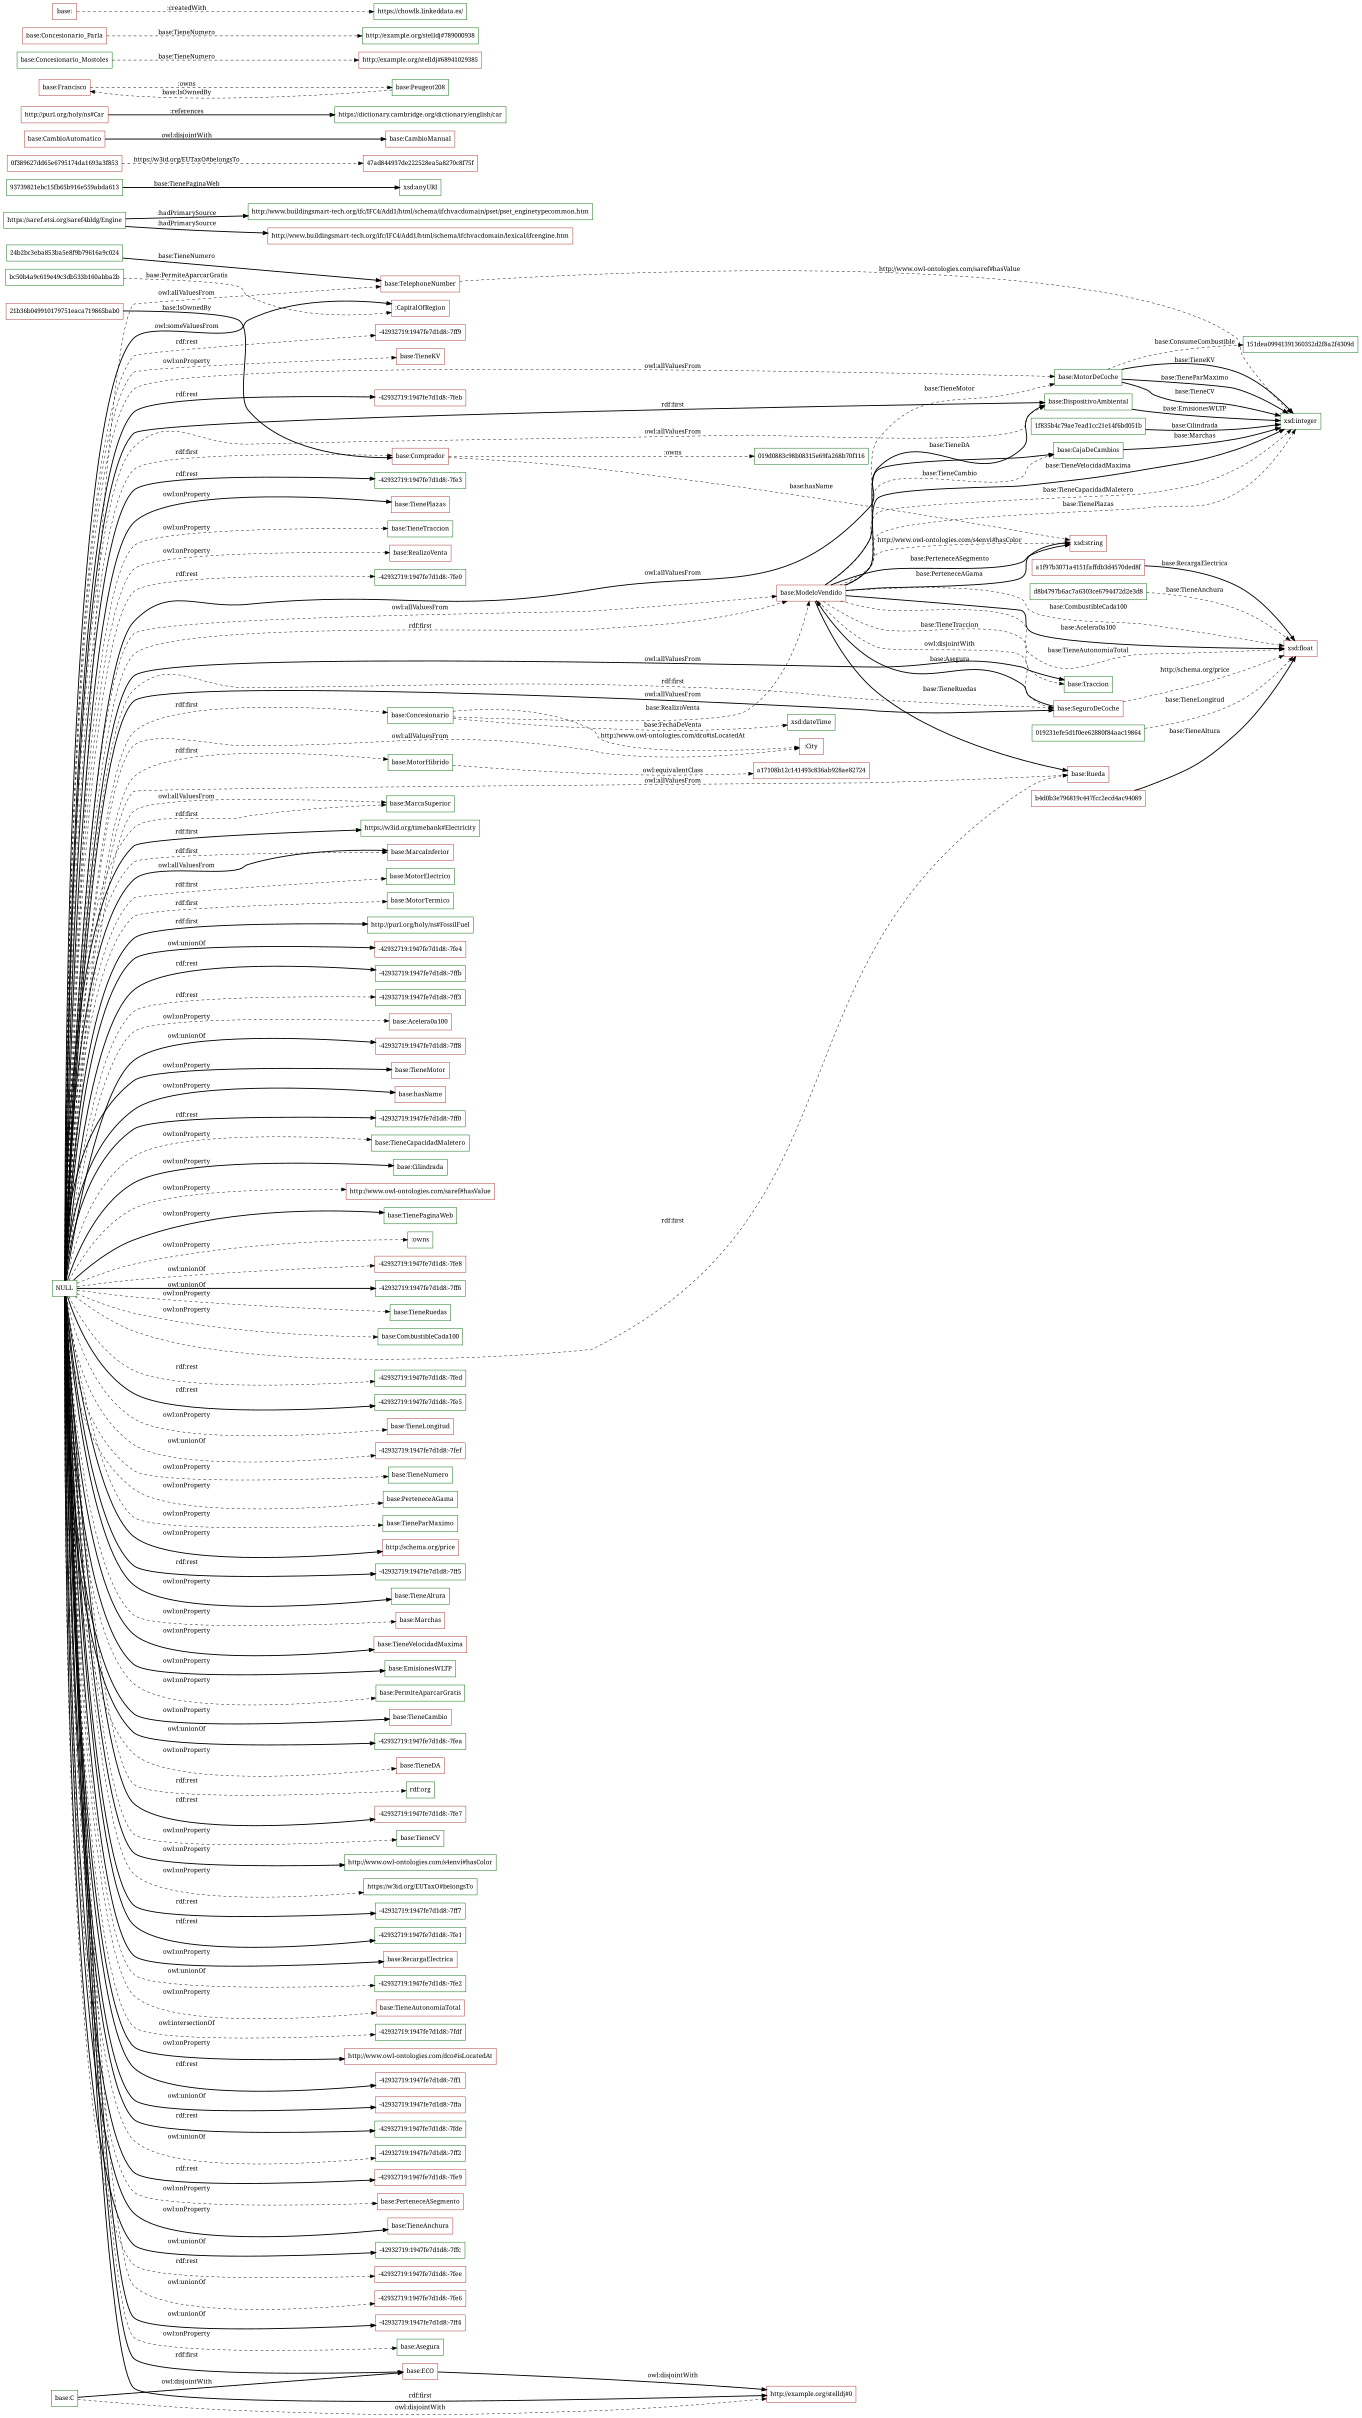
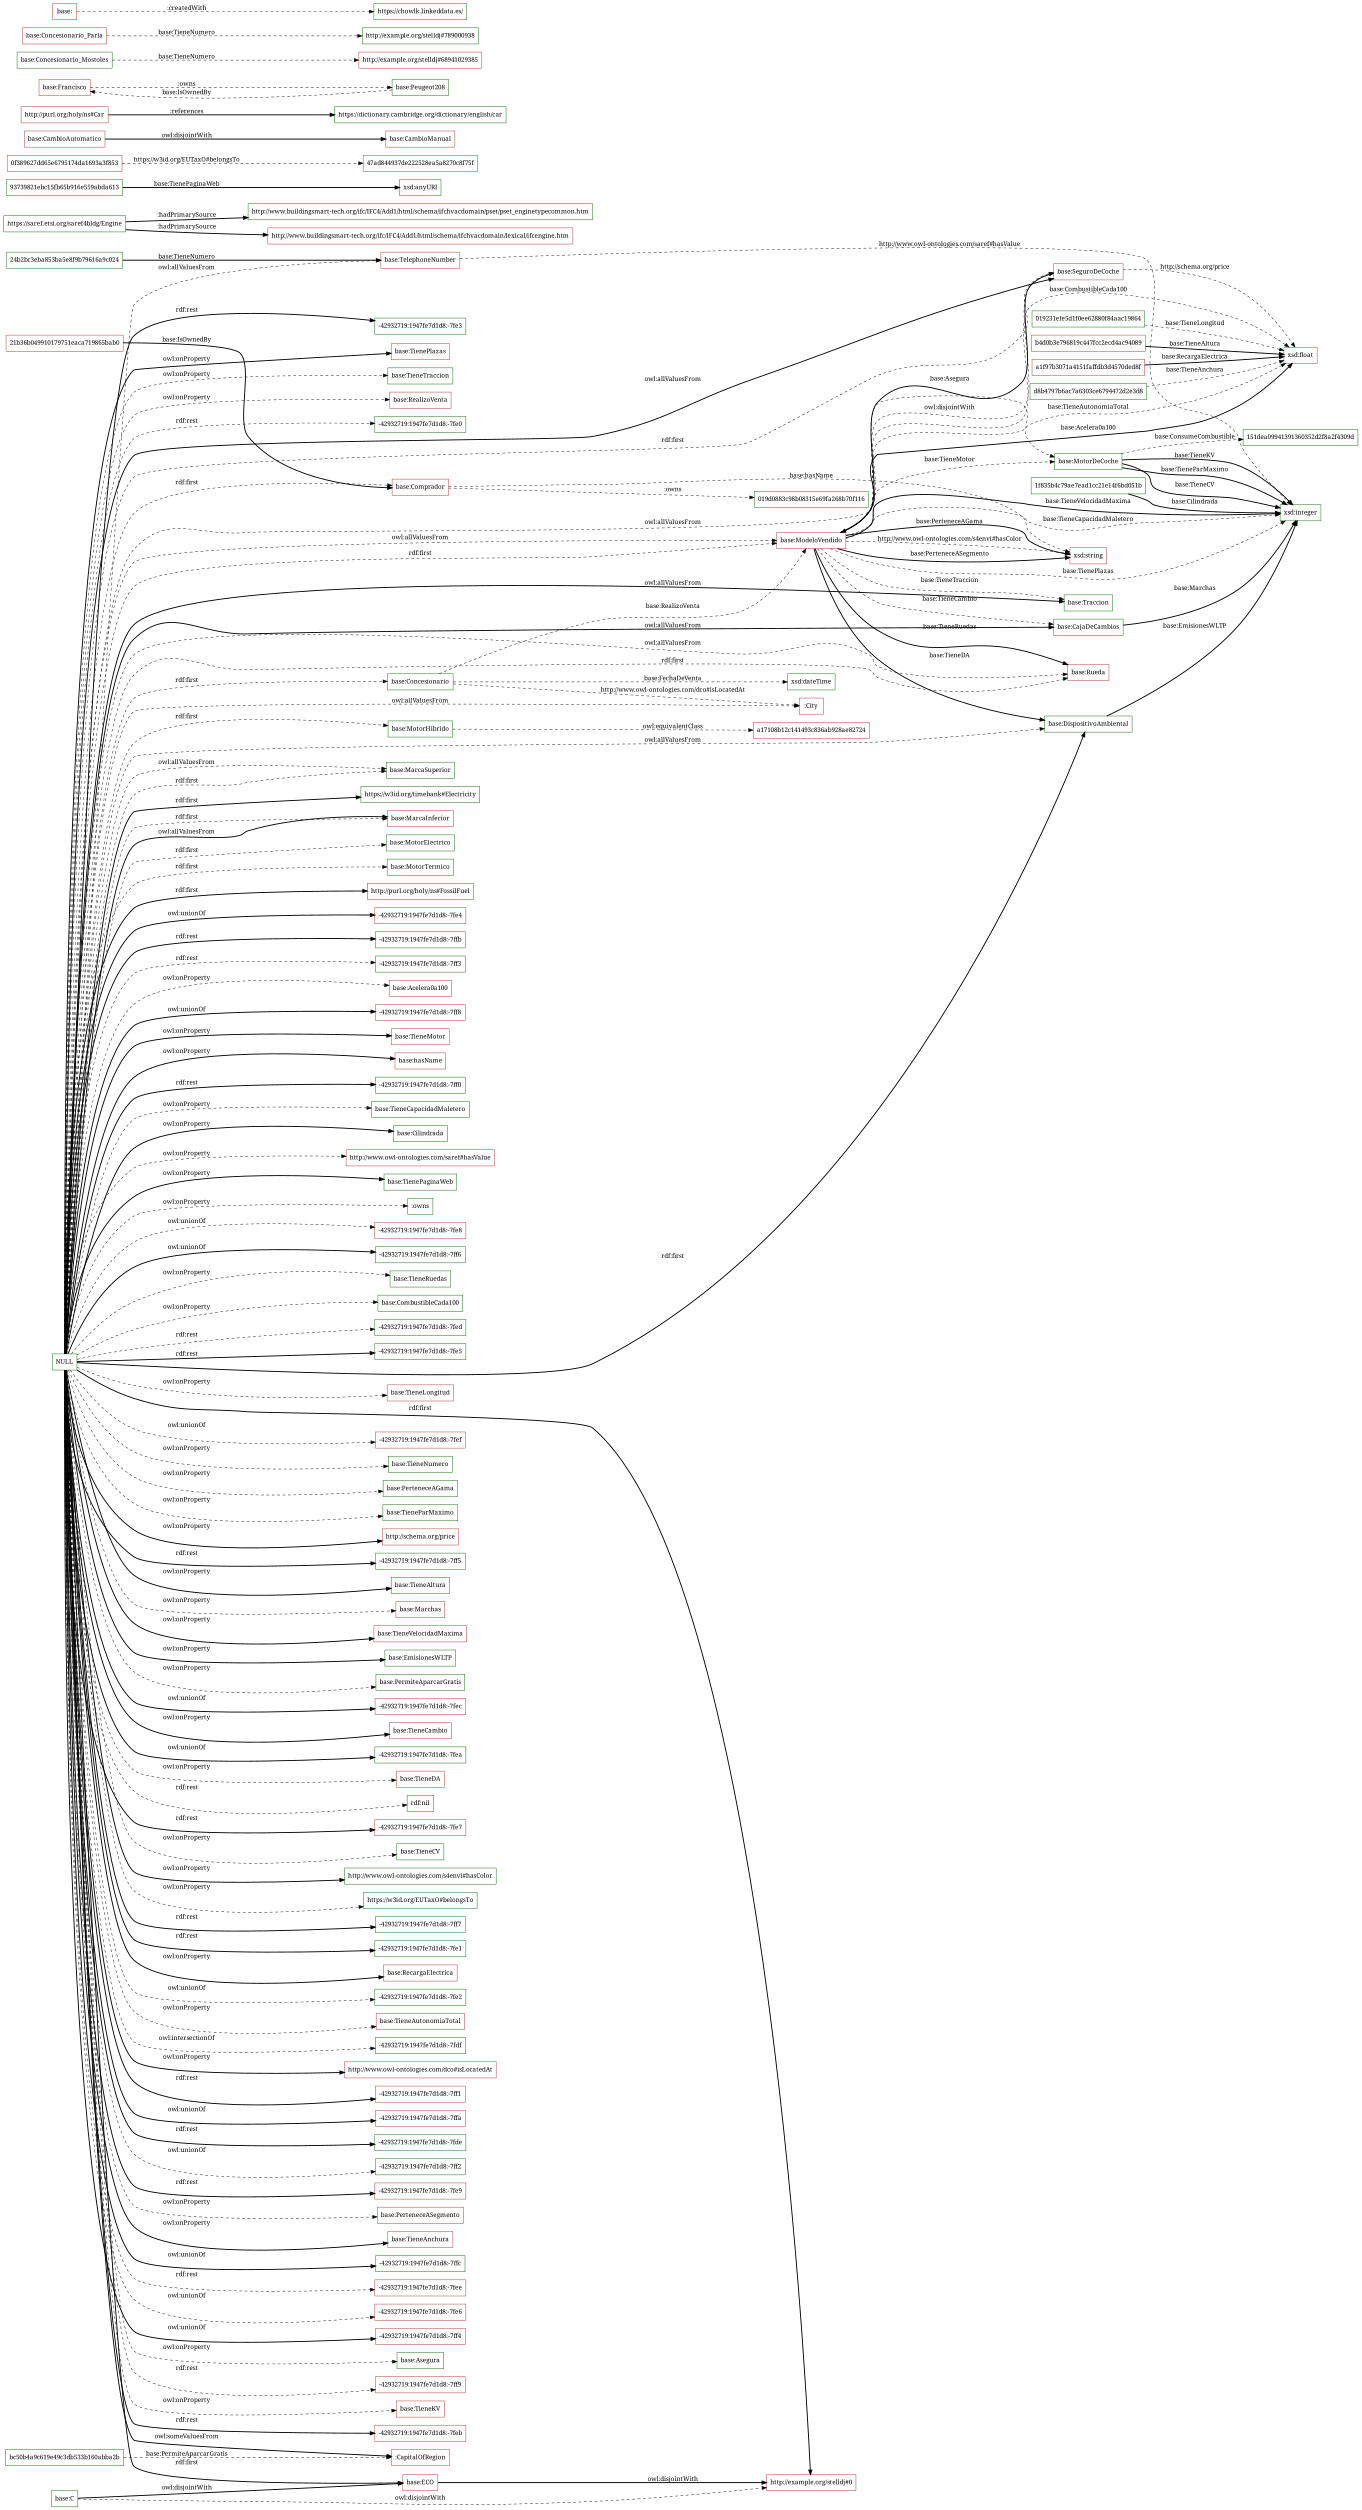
node "-42932719:1947fe7d1d8:-7fec": added
node "rdf:org": label "rdf:org" -> "rdf:nil"
